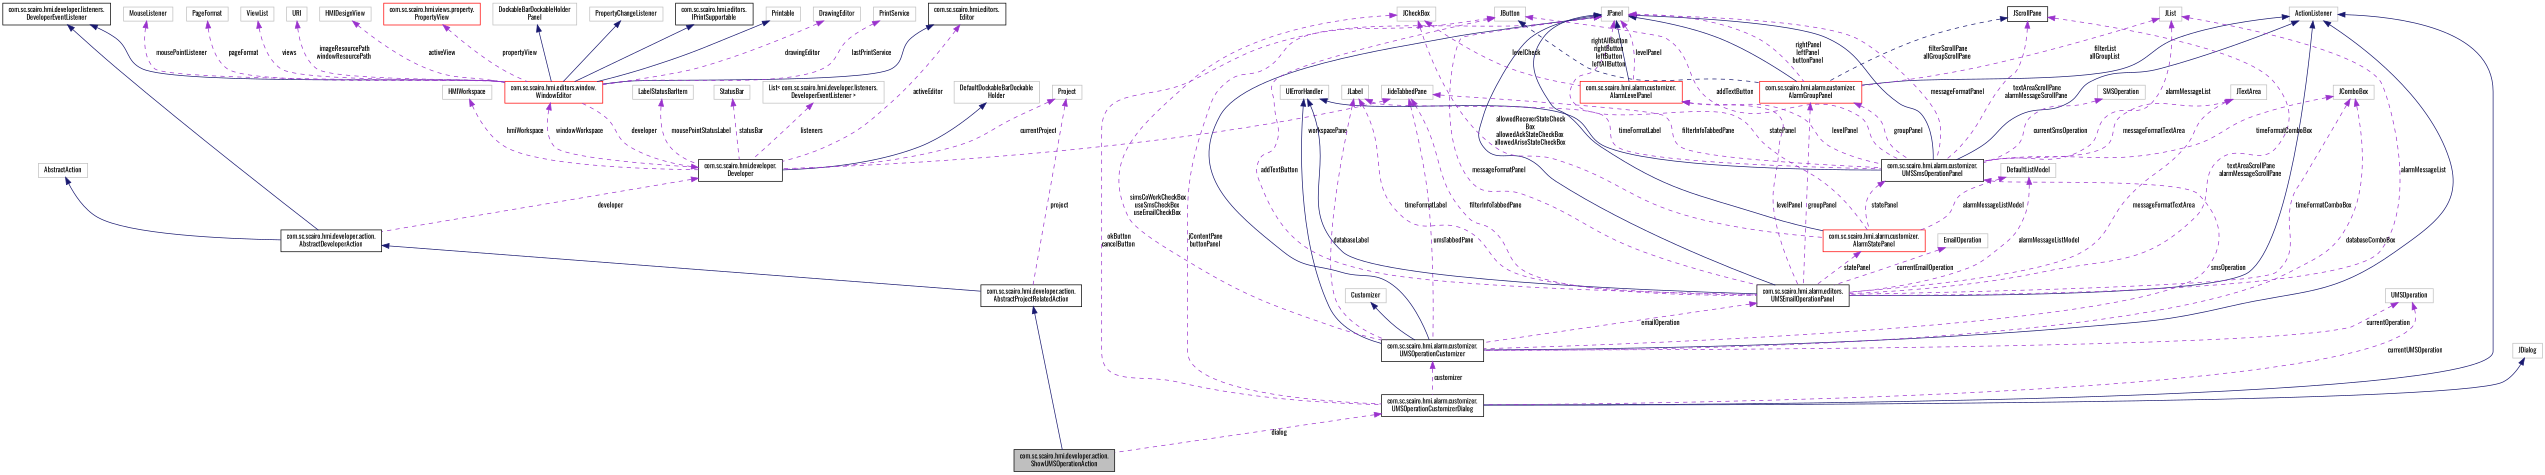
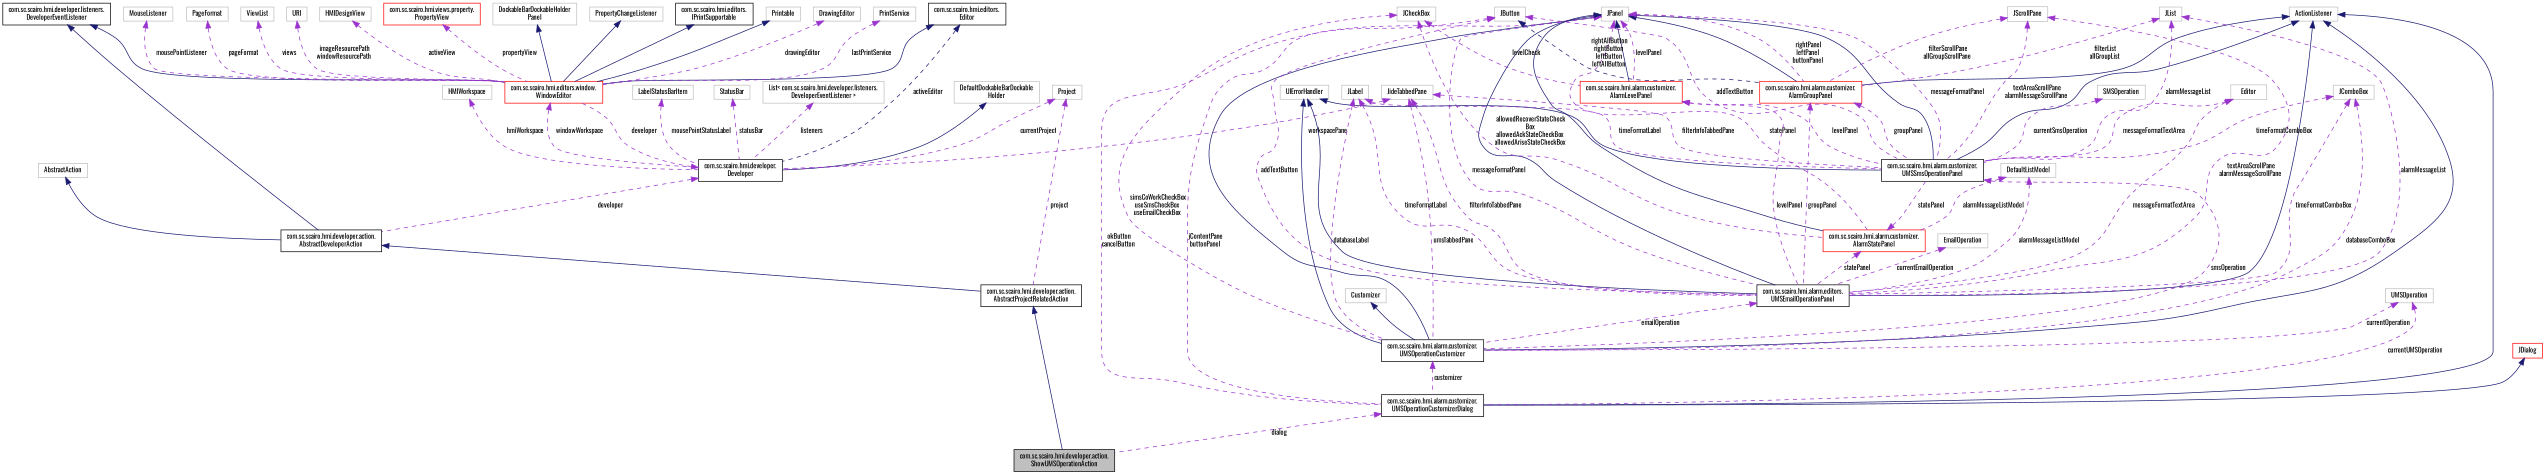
node "JScrollPane": color black -> grey75
edge "com.sc.scairo.hmi.alarm.customizer. AlarmGroupPanel" -> "JScrollPane": color midnightblue -> darkorchid3
node "JTextArea": label "JTextArea" -> "Editor"
edge "com.sc.scairo.hmi.developer. Developer" -> "com.sc.scairo.hmi.editors. Editor": color darkorchid3 -> midnightblue
edge "com.sc.scairo.hmi.alarm.customizer. AlarmStatePanel" -> "com.sc.scairo.hmi.alarm.customizer. UMSSmsOperationPanel": reversed
node "JDialog": color grey75 -> red
